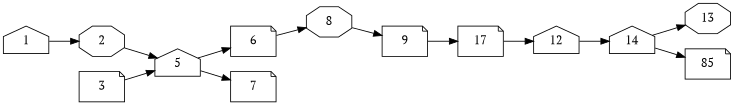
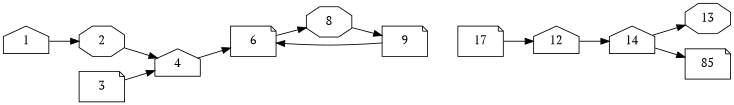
edge "9" -> "17": now "9" -> "6"
node "5": label "5" -> "4"
node "7": removed
